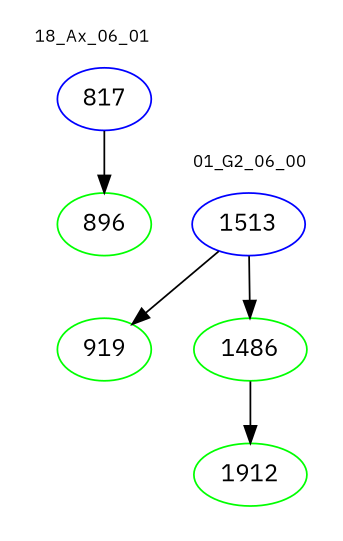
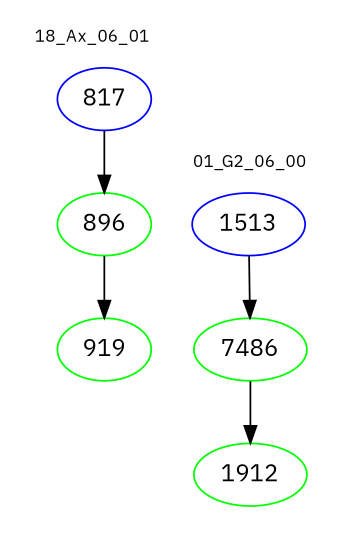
edge "1513" -> "919": now "896" -> "919"
node "1486": label "1486" -> "7486"
